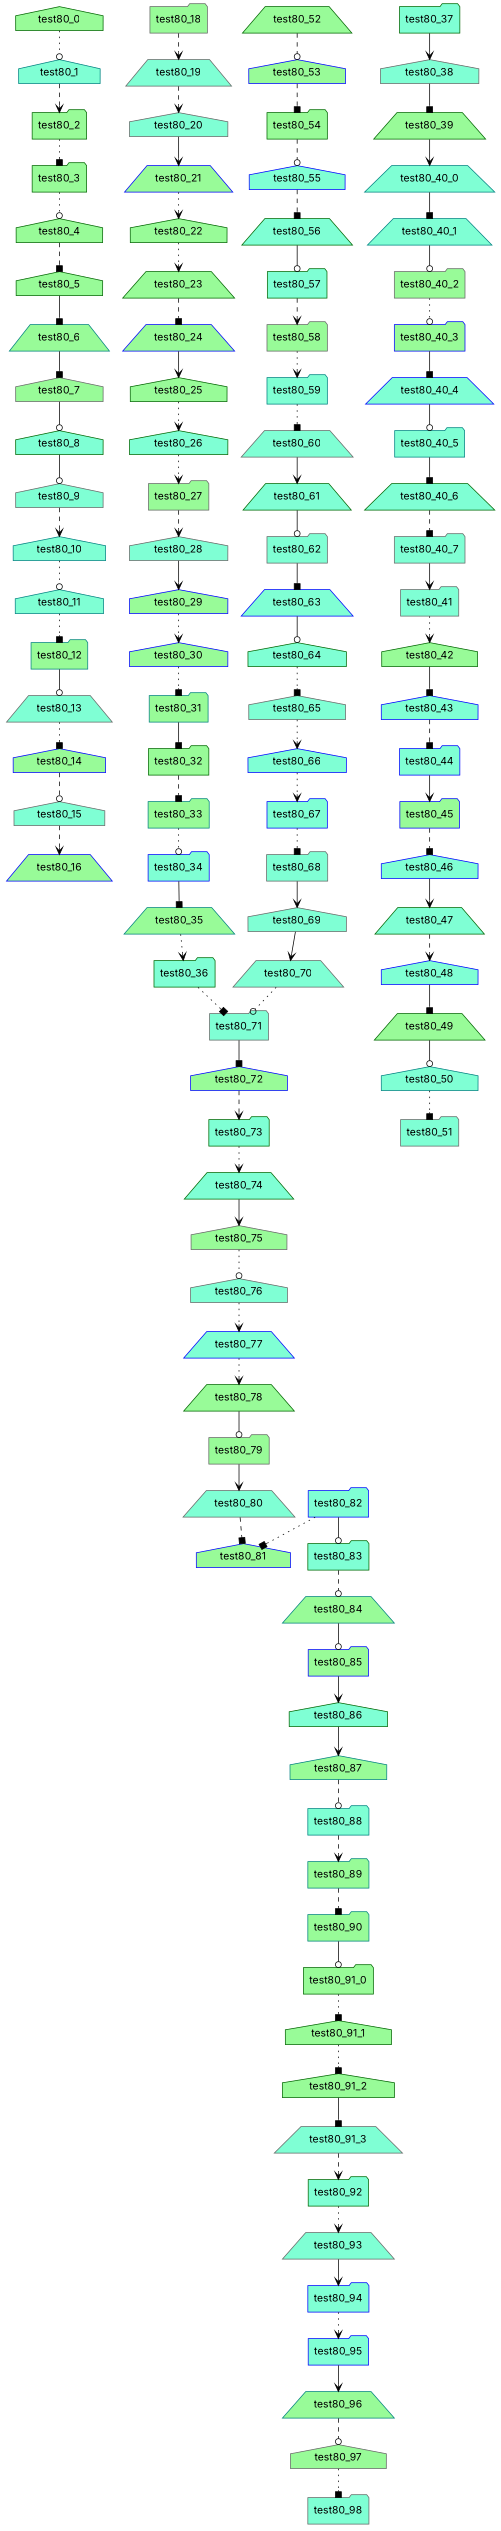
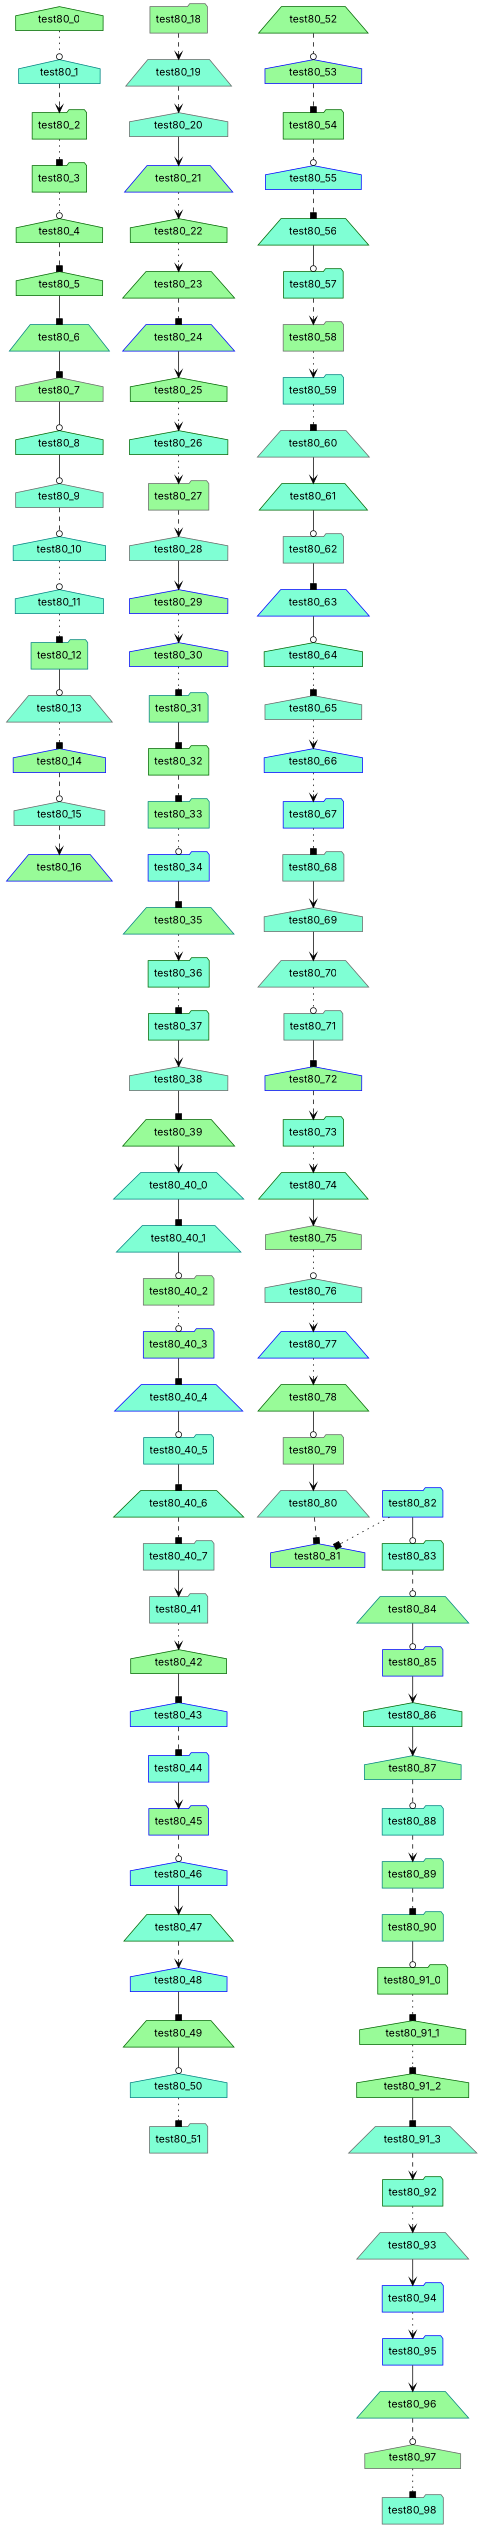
edge "test80_9" -> "test80_10": arrowhead vee -> odot
edge "test80_45" -> "test80_46": arrowhead box -> odot
edge "test80_36" -> "test80_71": now "test80_36" -> "test80_37"
